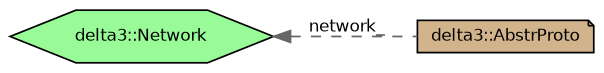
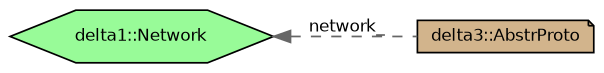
node "delta3::Network": label "delta3::Network" -> "delta1::Network"
